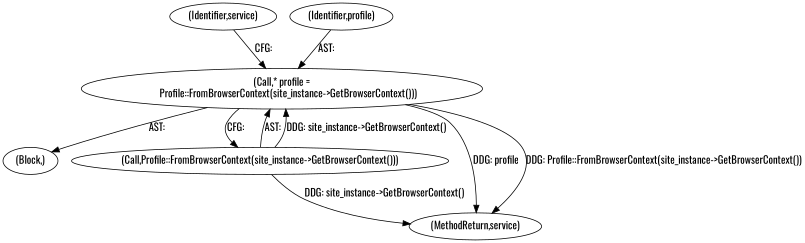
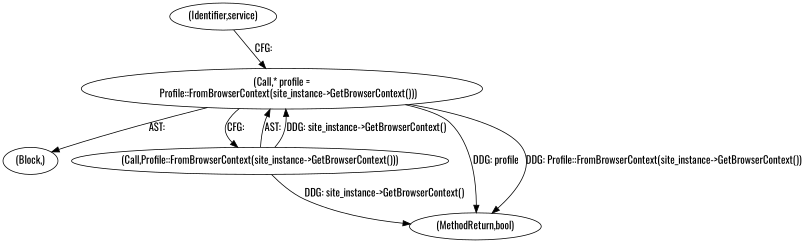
node "(Identifier,profile)": removed
node "(MethodReturn,service)": label "(MethodReturn,service)" -> "(MethodReturn,bool)"
